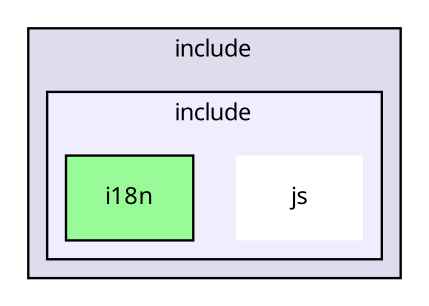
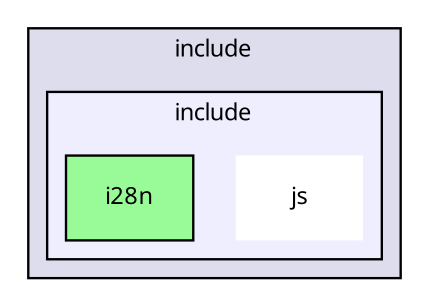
node "i18n": label "i18n" -> "i28n"
